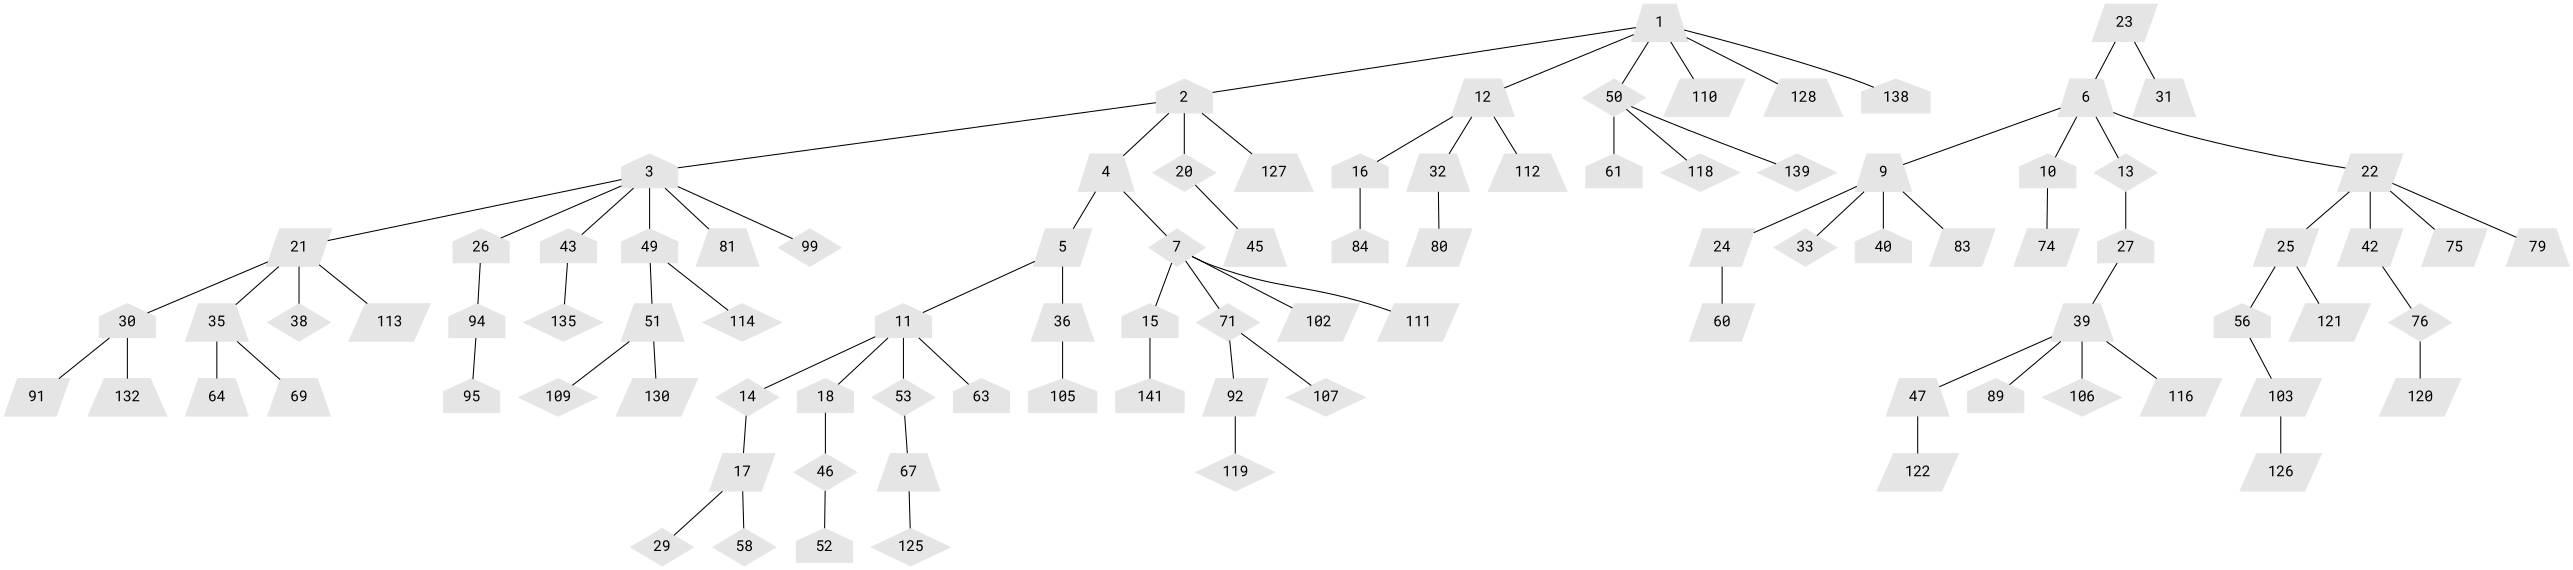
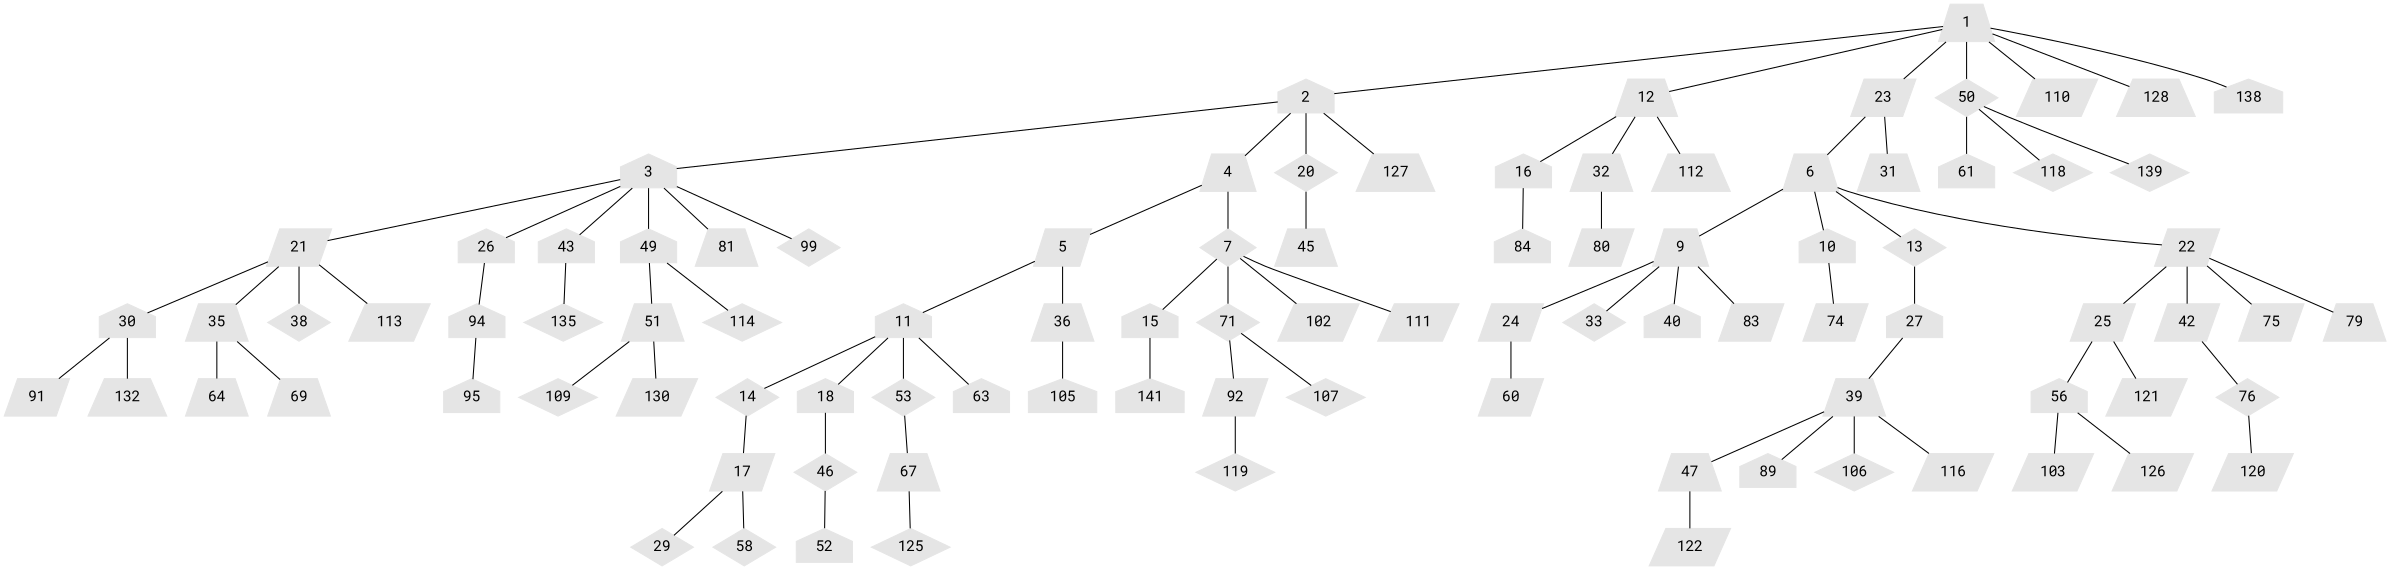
edge "1" -- "23": added
edge "103" -- "126": now "56" -- "126"
